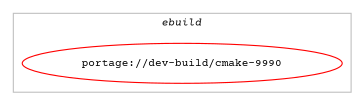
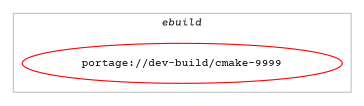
node "portage://dev-build/cmake-9990": label "portage://dev-build/cmake-9990" -> "portage://dev-build/cmake-9999"
